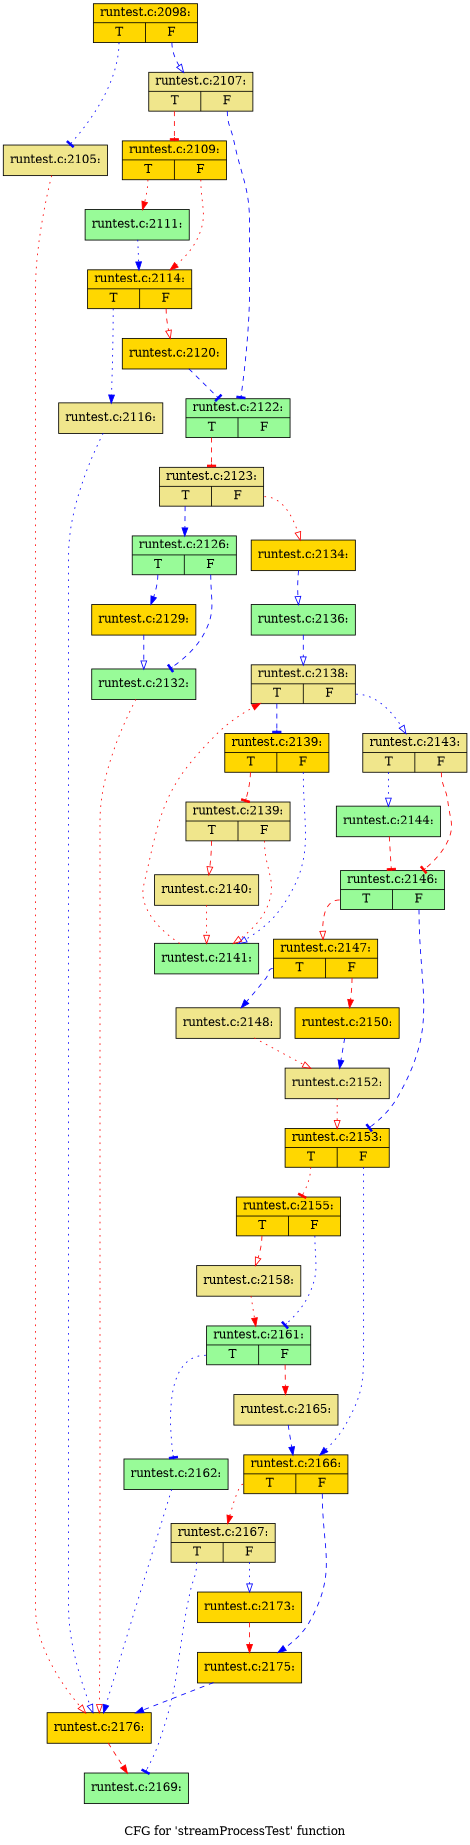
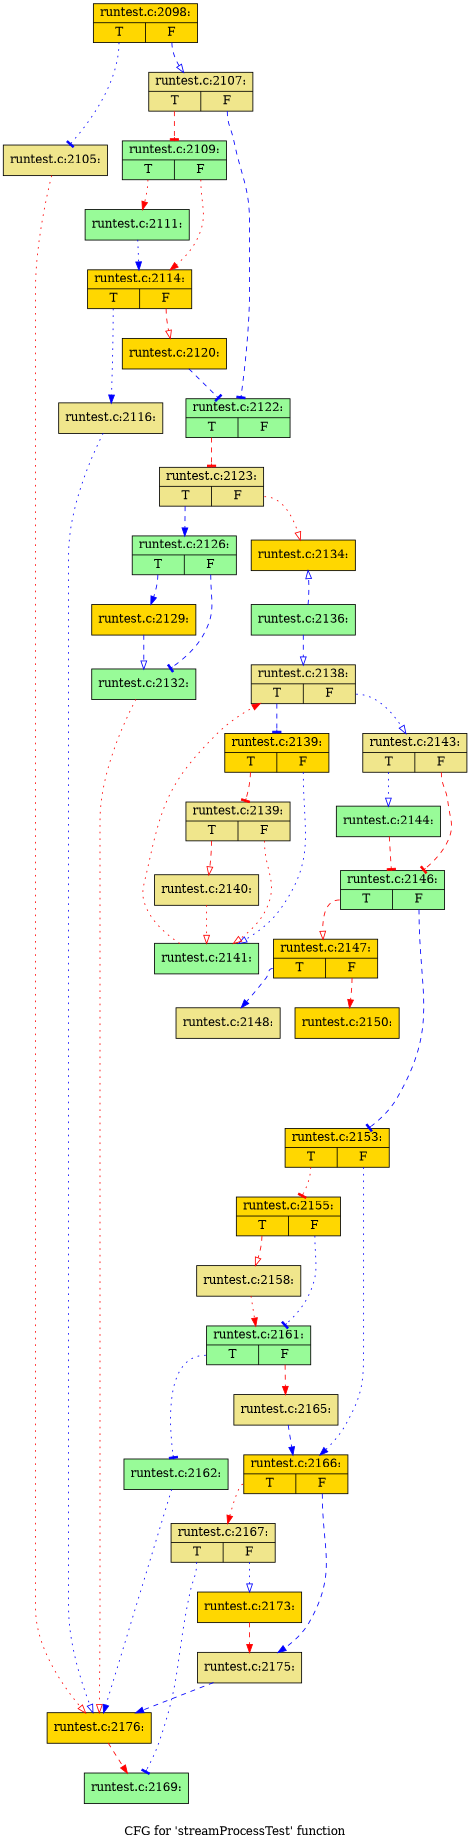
node "runtest.c:2109:": fillcolor gold -> palegreen
edge "runtest.c:2134:" -> "runtest.c:2136:": reversed
node "runtest.c:2152:": removed
node "runtest.c:2175:": fillcolor gold -> khaki
